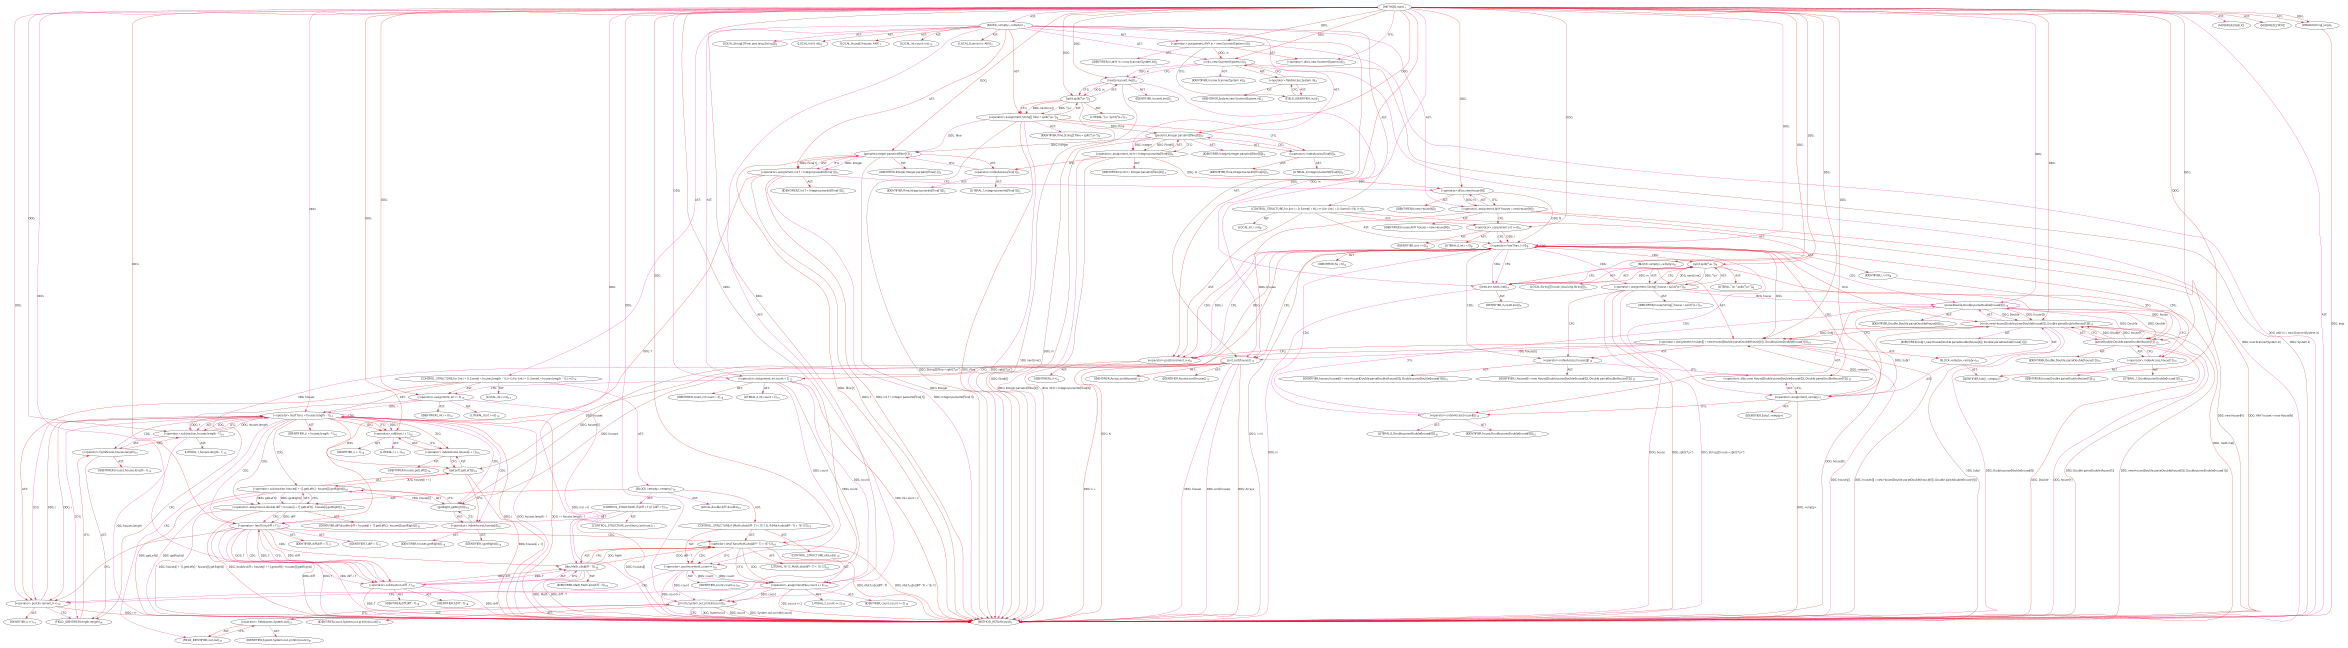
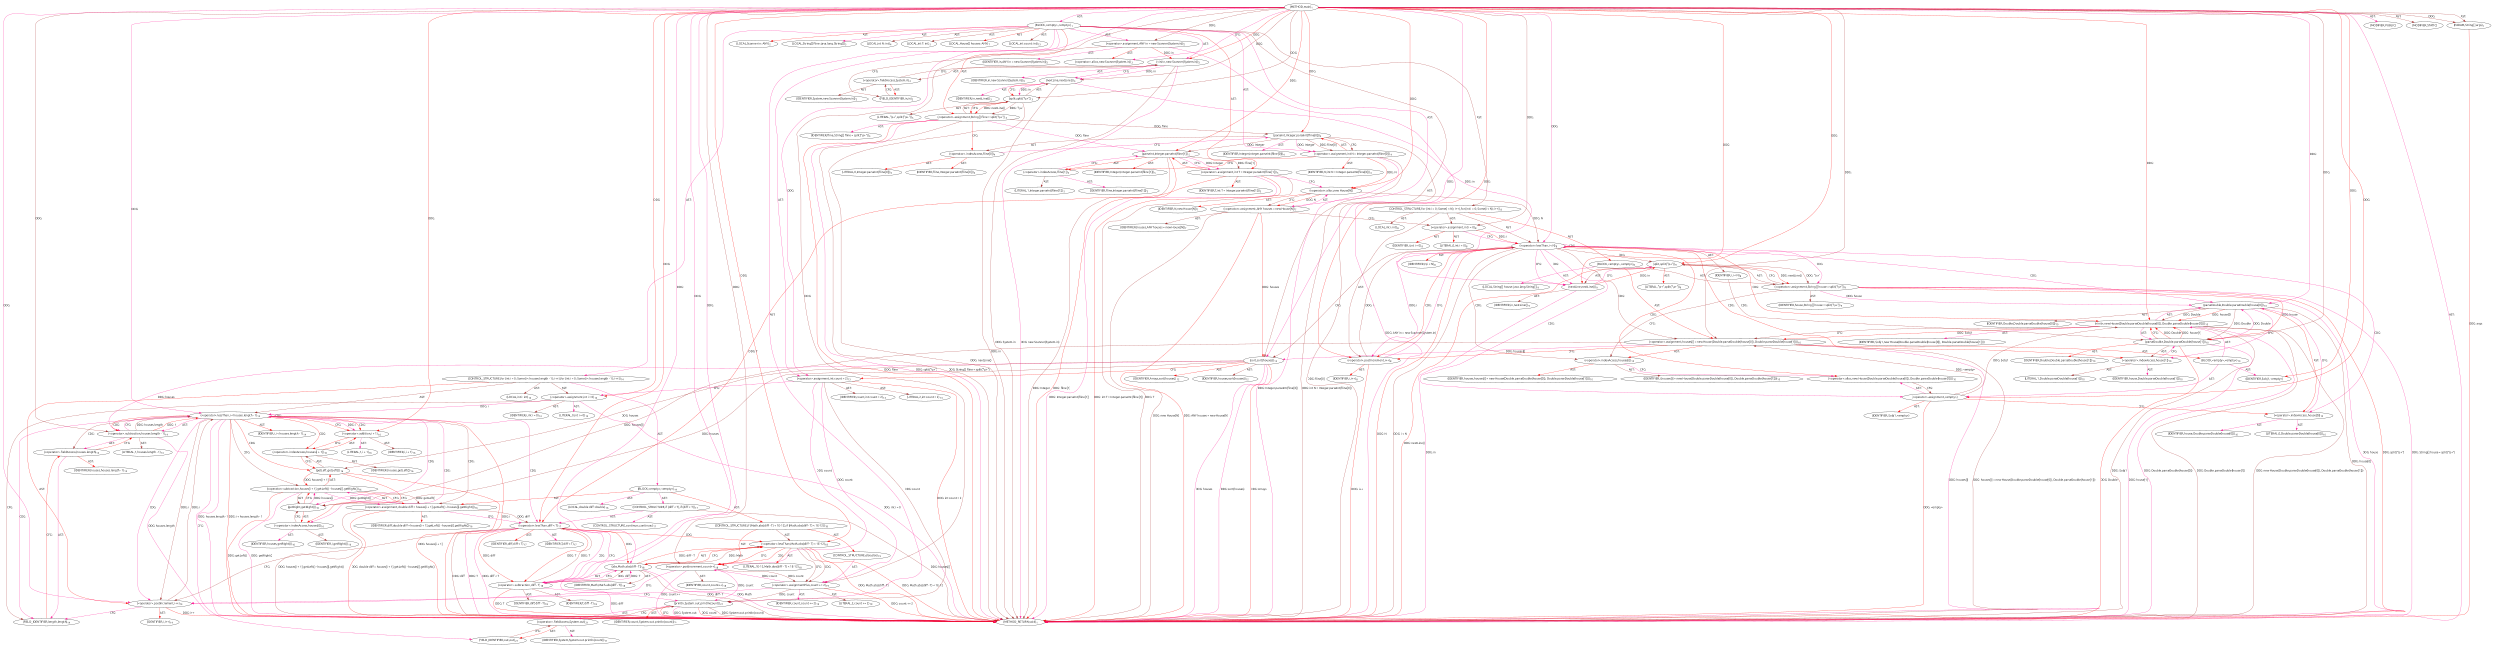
node "(LOCAL,int T: int)": added
edge "(<operator>.fieldAccess,houses.length)" -> "(FIELD_IDENTIFIER,length,length)": color brown -> deeppink
